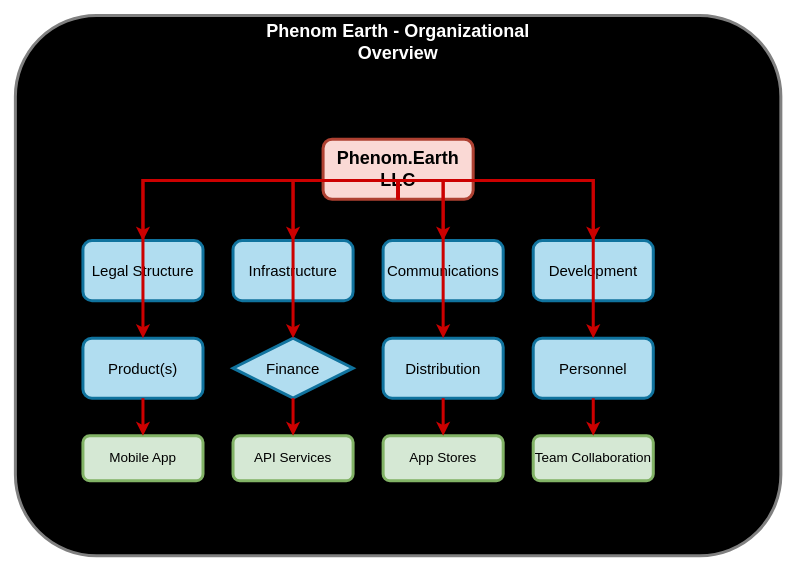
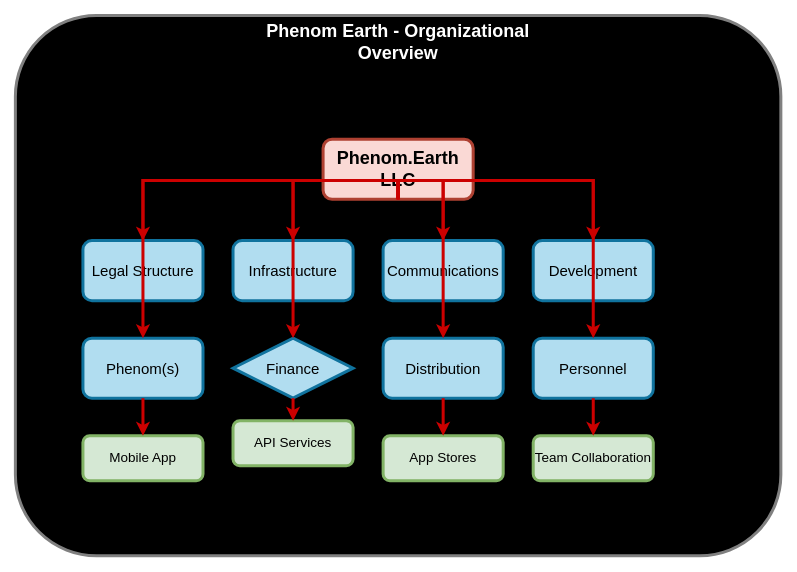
node "Product(s)": label "Product(s)" -> "Phenom(s)"
node "API Services": moved (293, 458) -> (293, 443)
